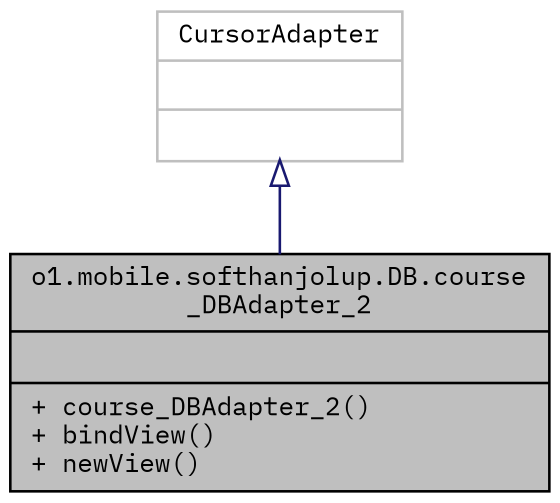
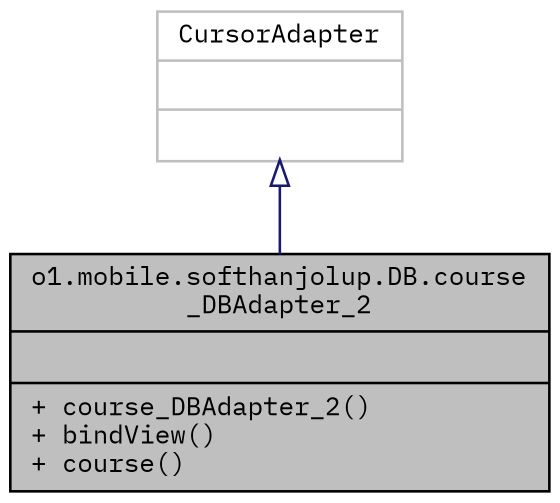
node "o1.mobile.softhanjolup.DB.course": text "+ newView()" -> "+ course()"
